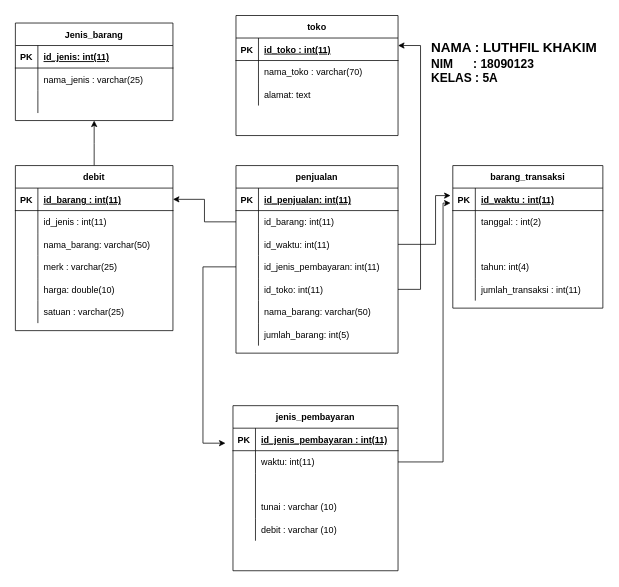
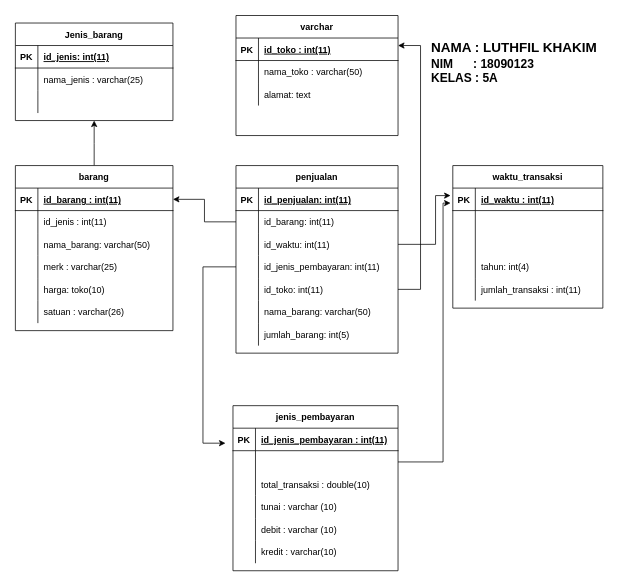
node "toko": label "toko" -> "varchar"
node "nama_toko : varchar(70)": label "nama_toko : varchar(70)" -> "nama_toko : varchar(50)"
node "debit": label "debit" -> "barang"
node "barang_transaksi": label "barang_transaksi" -> "waktu_transaksi"
node "tanggal: : int(2)": removed
node "harga: double(10)": label "harga: double(10)" -> "harga: toko(10)"
node "satuan : varchar(25)": label "satuan : varchar(25)" -> "satuan : varchar(26)"
node "waktu: int(11)": removed
node "total_transaksi : double(10)": added
node "kredit : varchar(10)": added
